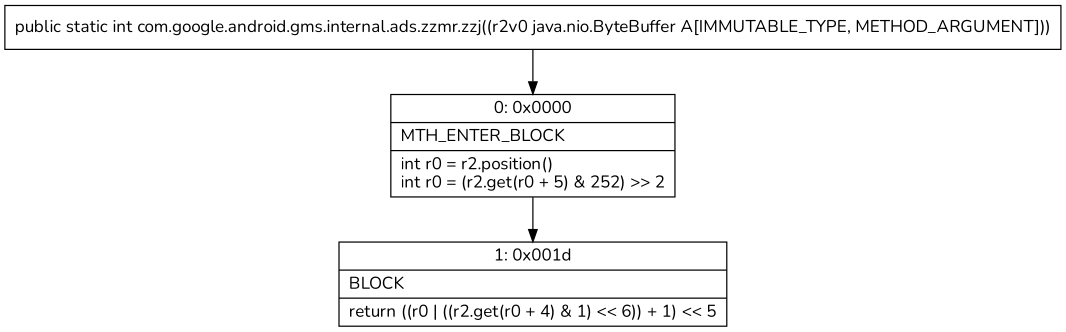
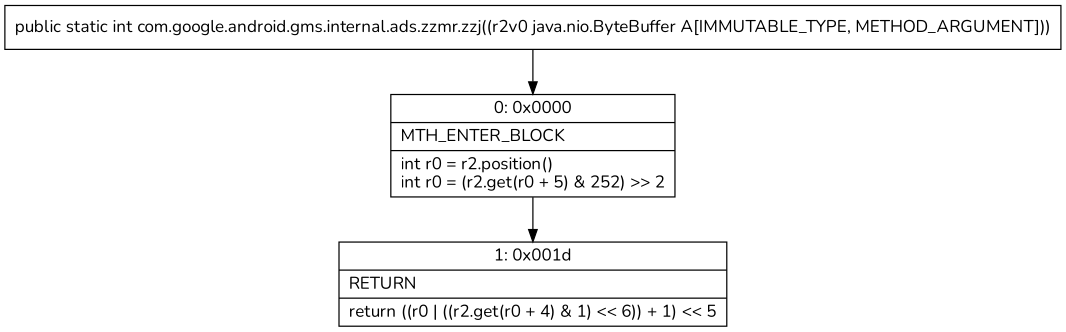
node "1: 0x001d": text "BLOCK" -> "RETURN"
